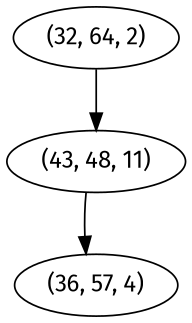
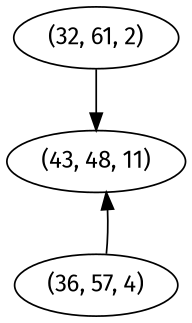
node "(32, 64, 2)": label "(32, 64, 2)" -> "(32, 61, 2)"
edge "(43, 48, 11)" -> "(36, 57, 4)": reversed
